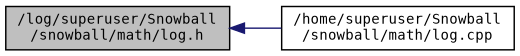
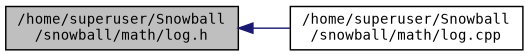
node "/log/superuser/Snowball /snowball/math/log.h": label "/log/superuser/Snowball /snowball/math/log.h" -> "/home/superuser/Snowball /snowball/math/log.h"
